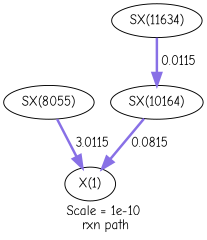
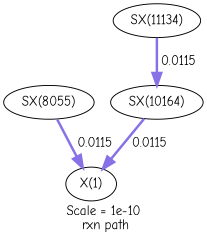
node "SX(11634)": label "SX(11634)" -> "SX(11134)"
edge "SX(8055)" -> "X(1)": label " 3.0115" -> " 0.0115"
edge "SX(10164)" -> "X(1)": label " 0.0815" -> " 0.0115"
